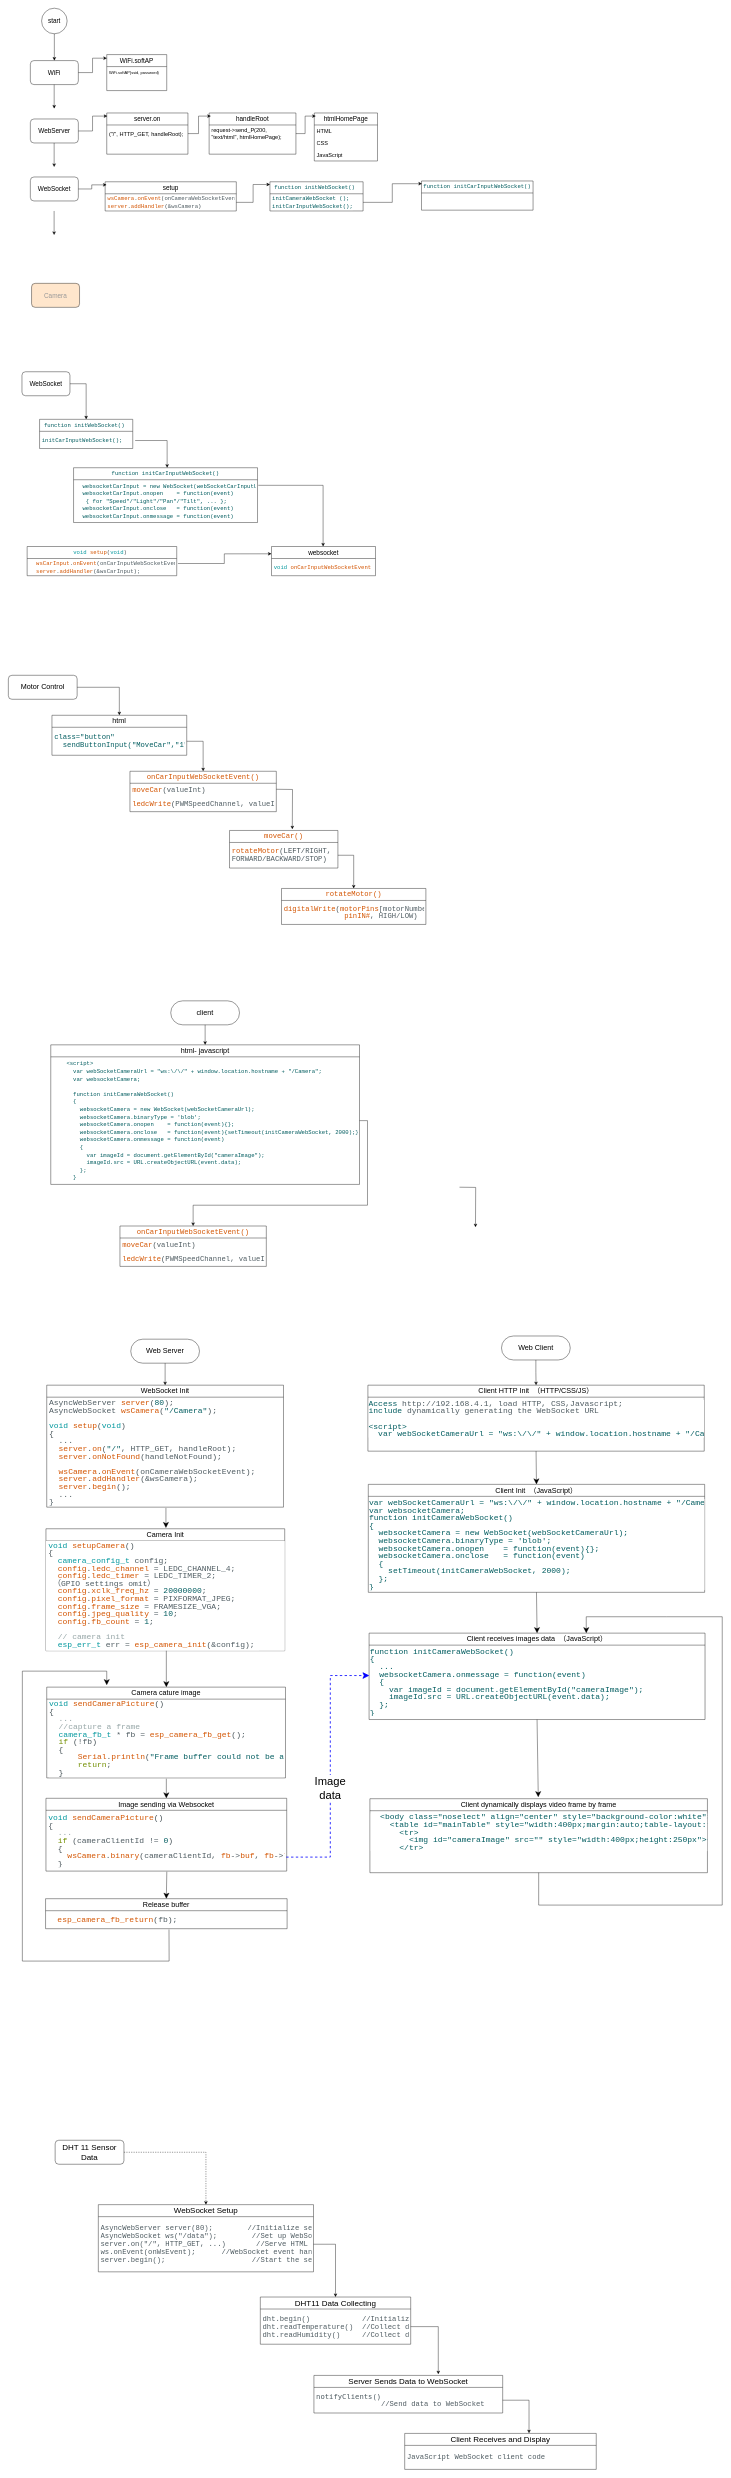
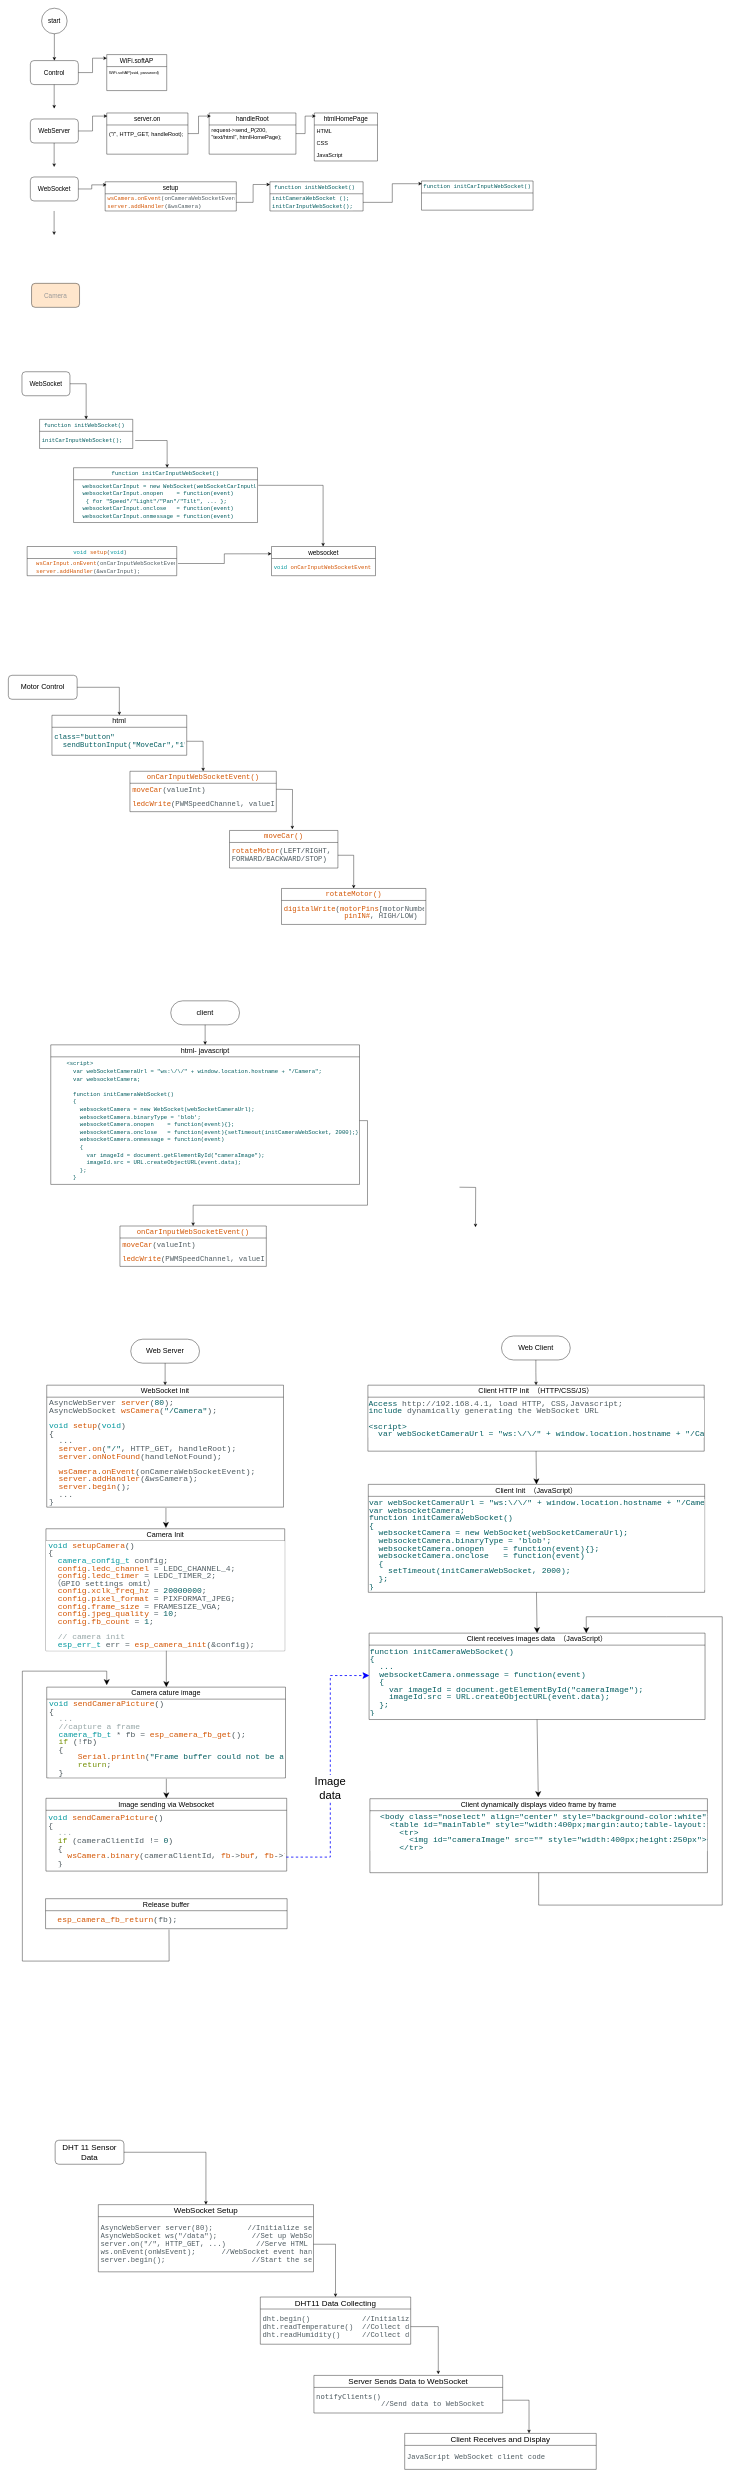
node "WiFi": label "WiFi" -> "Control"
edge "void sendCameraPicture() { ... if (cameraClientId != 0) { wsCamera.binary(cameraClientId, fb->buf, fb->len); }" -> "Release buffer": removed
edge "DHT 11 Sensor Data" -> "WebSocket Setup": style dashed -> solid
